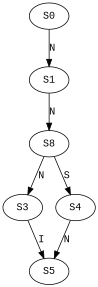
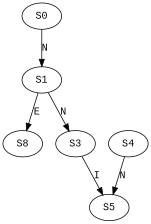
edge "S1" -> "S8": label "N" -> "E"
edge "S8" -> "S3": now "S1" -> "S3"
edge "S8" -> "S4": removed, label "S"
